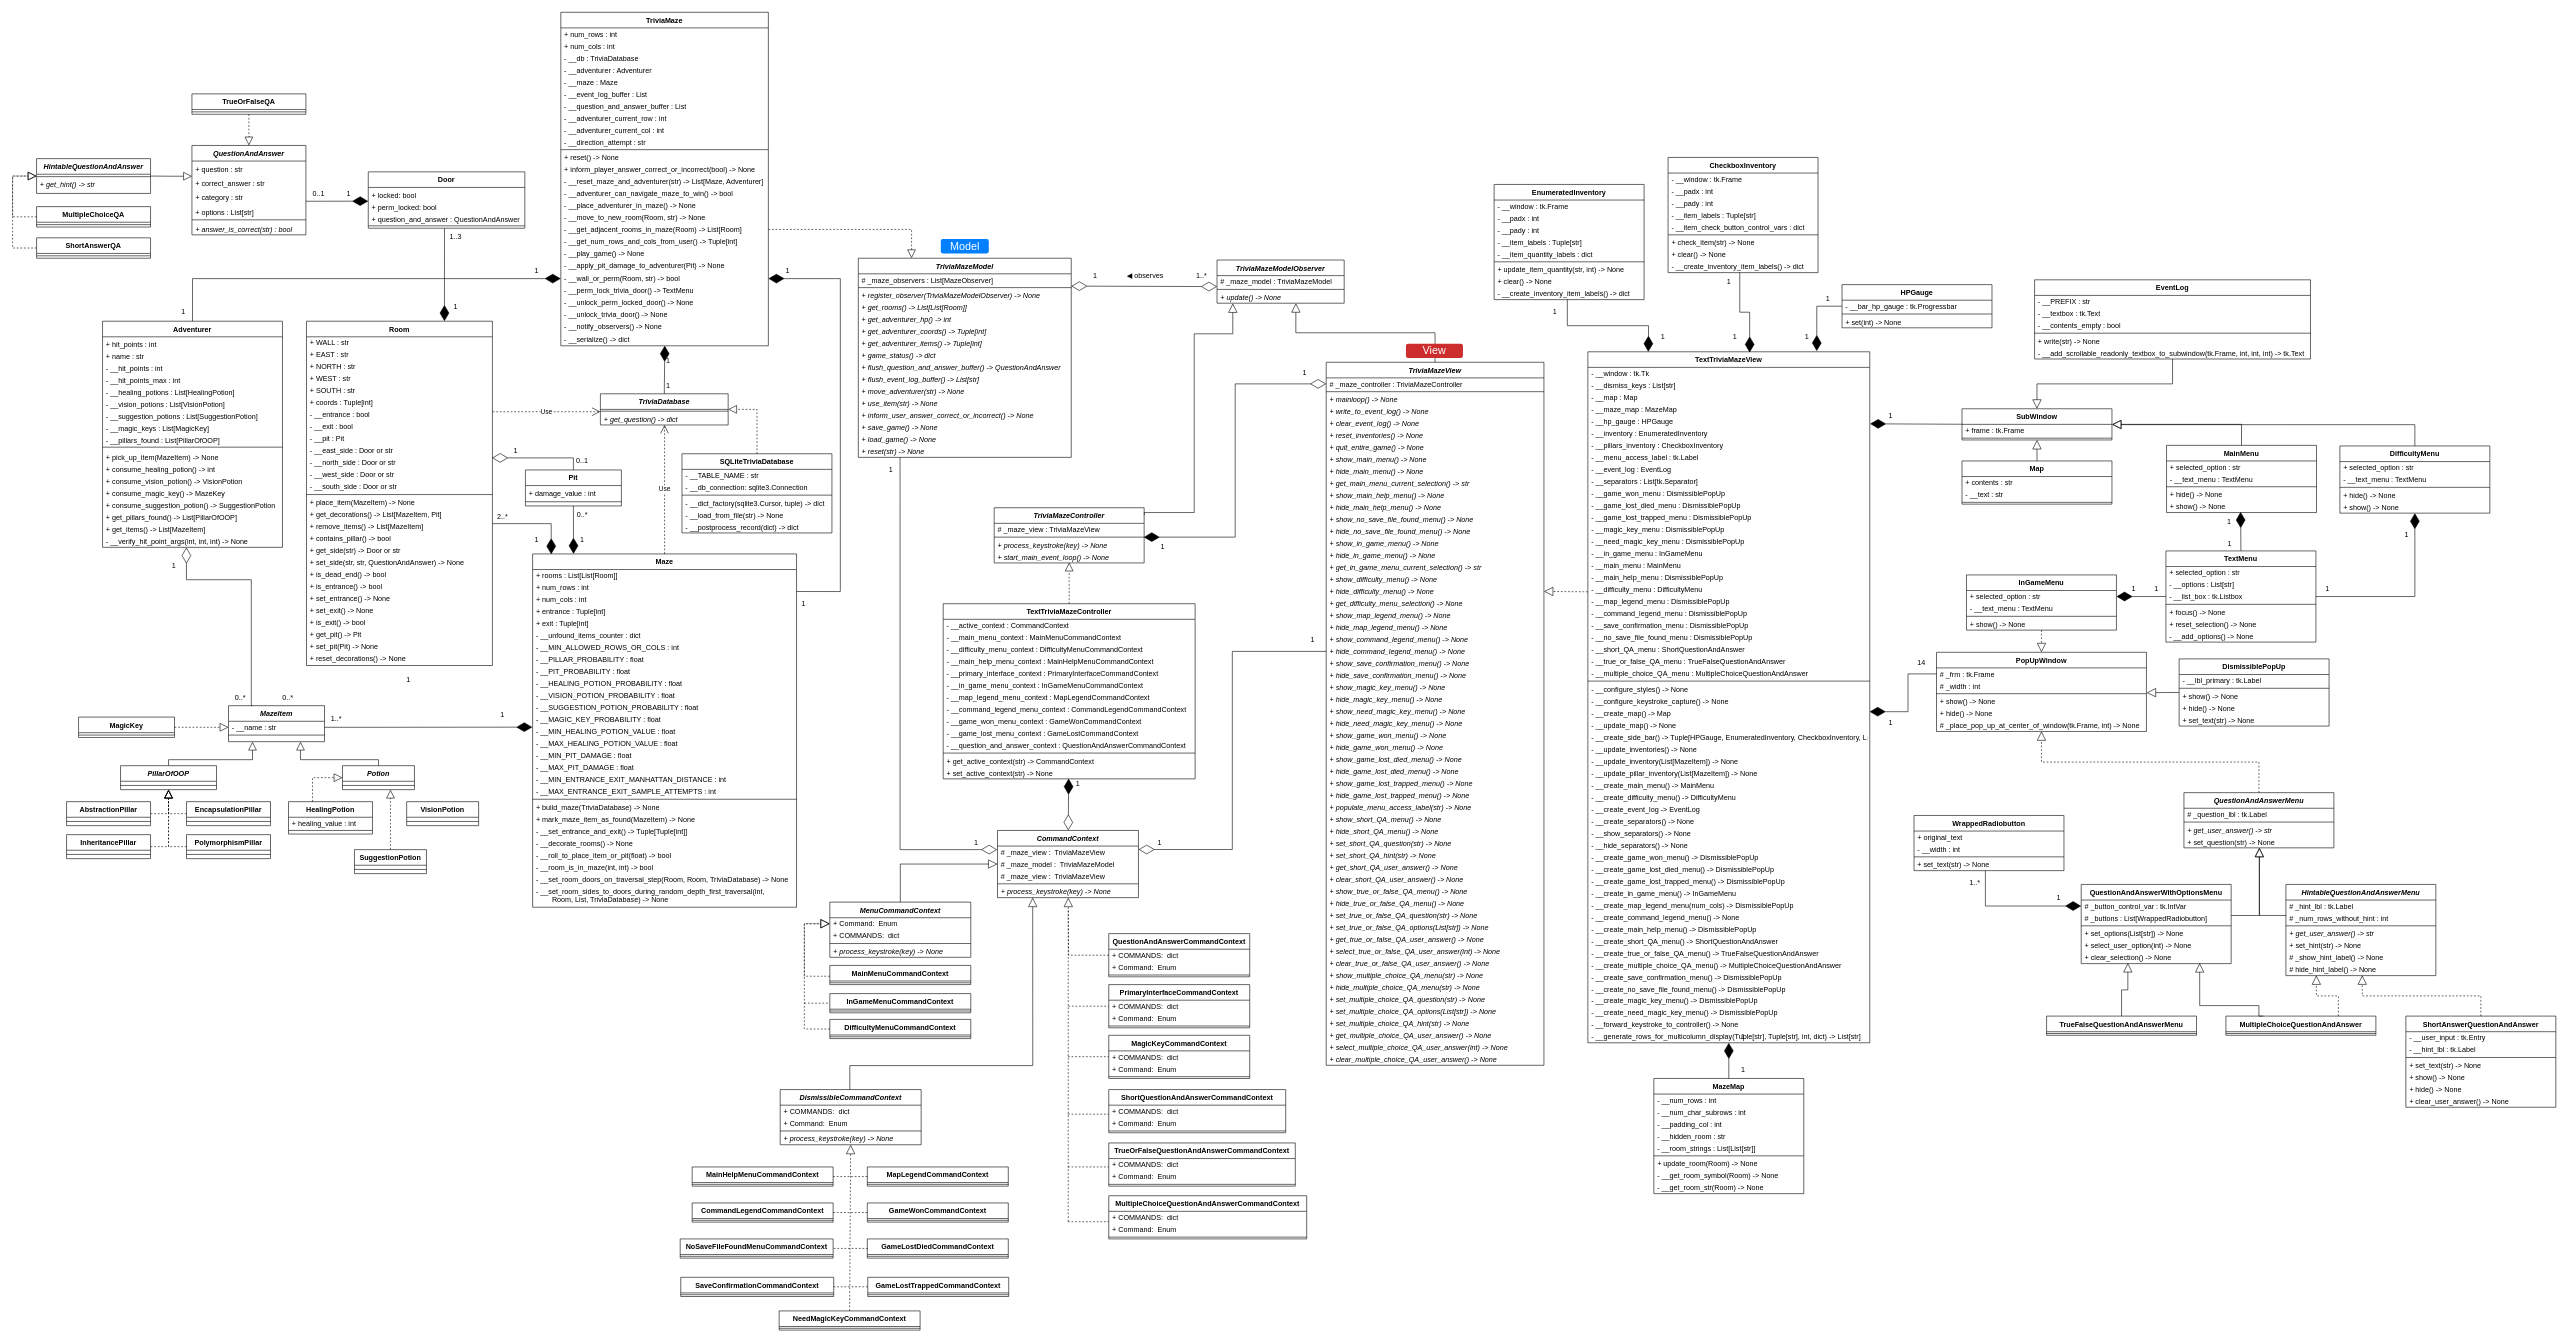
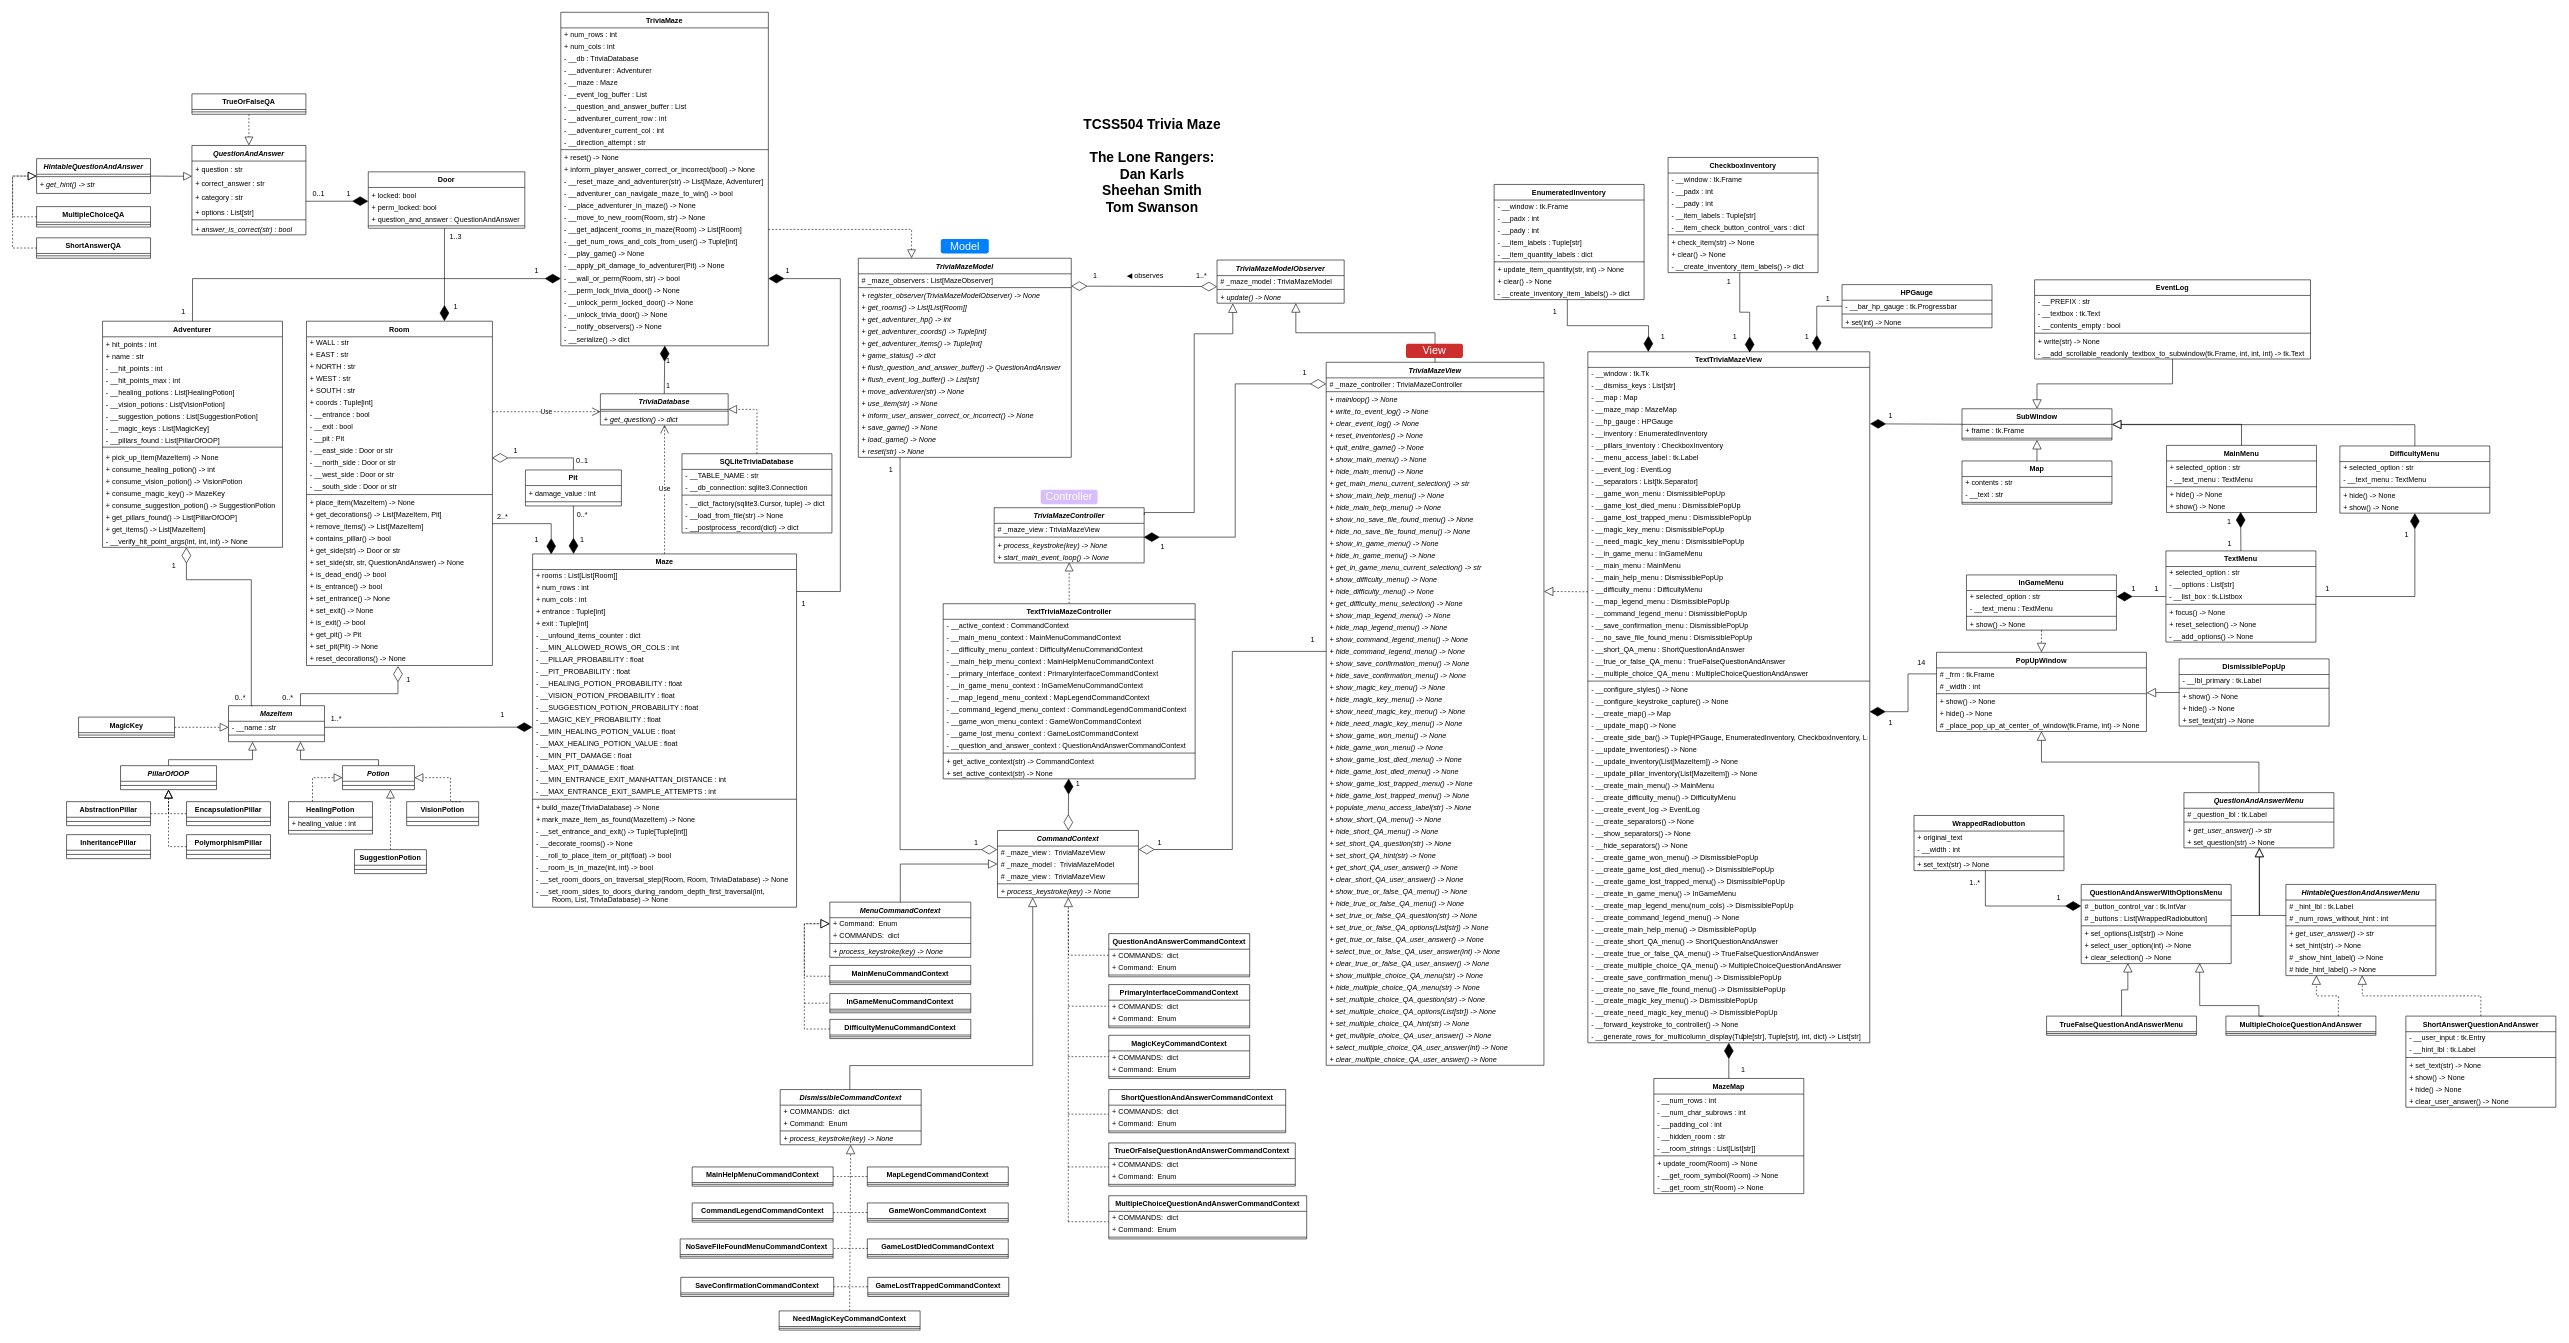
node "TCSS504 Trivia Maze The Lone Rangers:Dan KarlsSheehan SmithTom Swanson": added
node "- __perm_lock_trivia_door() -> TextMenu": label "- __perm_lock_trivia_door() -> TextMenu" -> "- __perm_lock_trivia_door() -> None"
node "Controller": added
edge "MazeItem" -> "+ reset_decorations() -> None": added
edge "QuestionAndAnswerMenu" -> "# _place_pop_up_at_center_of_window(tk.Frame, int) -> None": style dashed -> solid
edge "VisionPotion" -> "Potion": added
edge "InheritancePillar" -> "PillarOfOOP": removed
